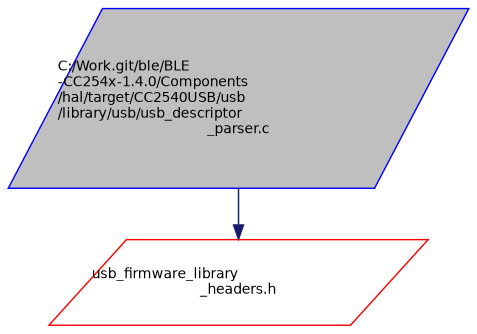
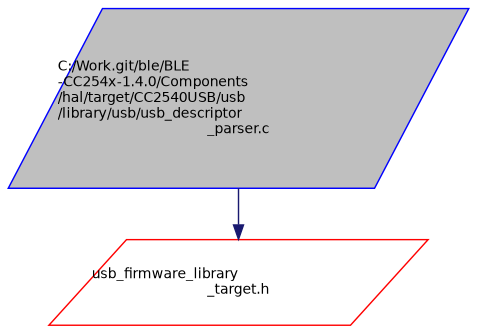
node "usb_firmware_library _headers.h": label "usb_firmware_library _headers.h" -> "usb_firmware_library _target.h"
